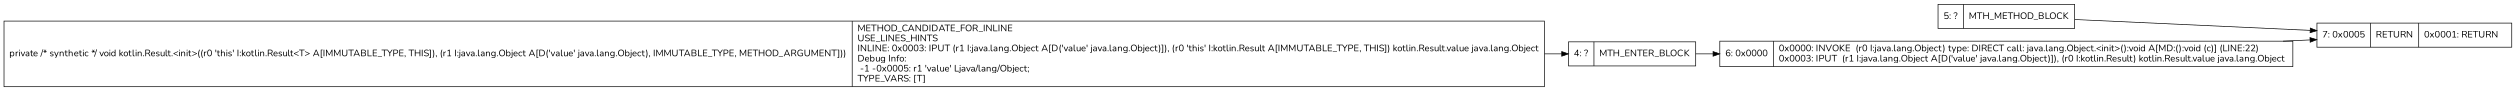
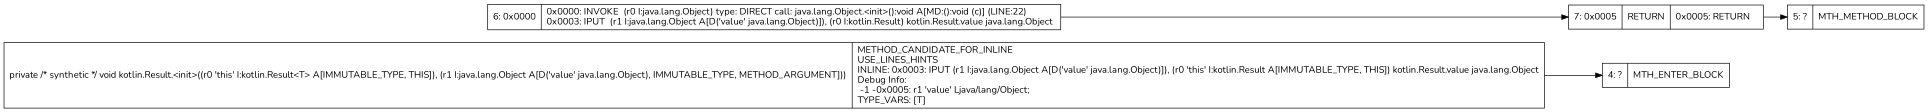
edge "5: ?" -> "7: 0x0005": reversed
node "7: 0x0005": text "0x0001: RETURN" -> "0x0005: RETURN"
edge "4: ?" -> "6: 0x0000": removed
